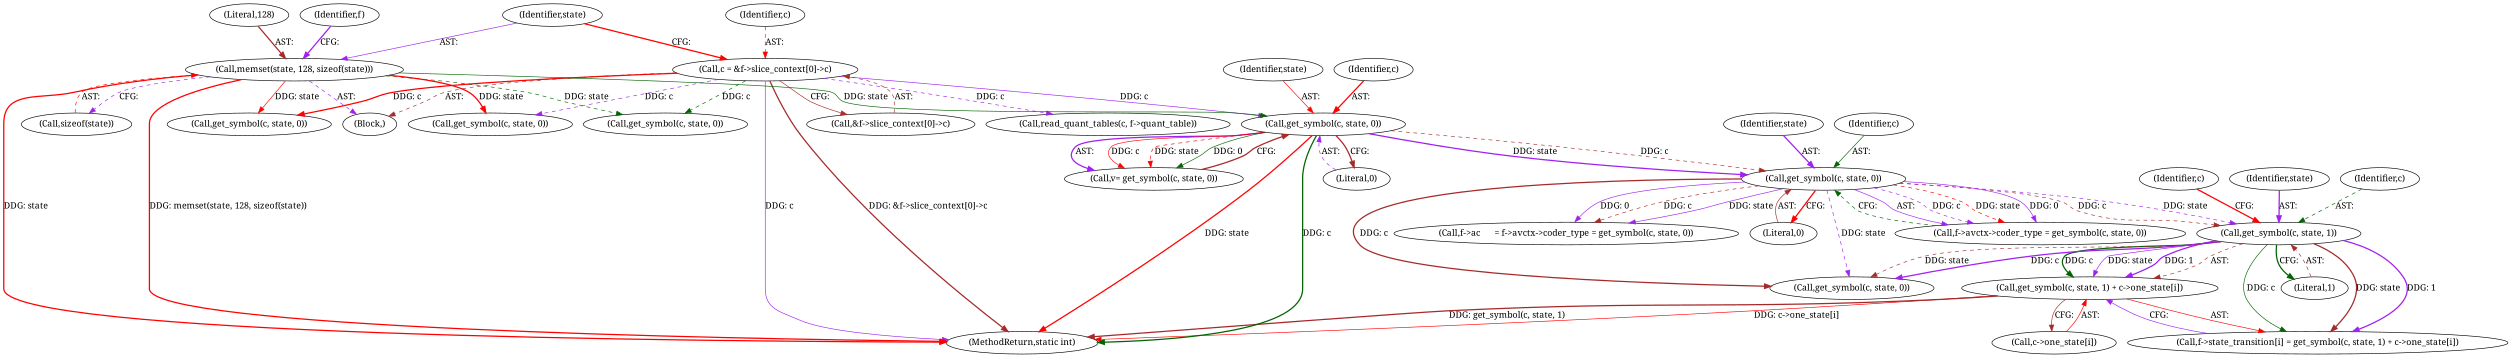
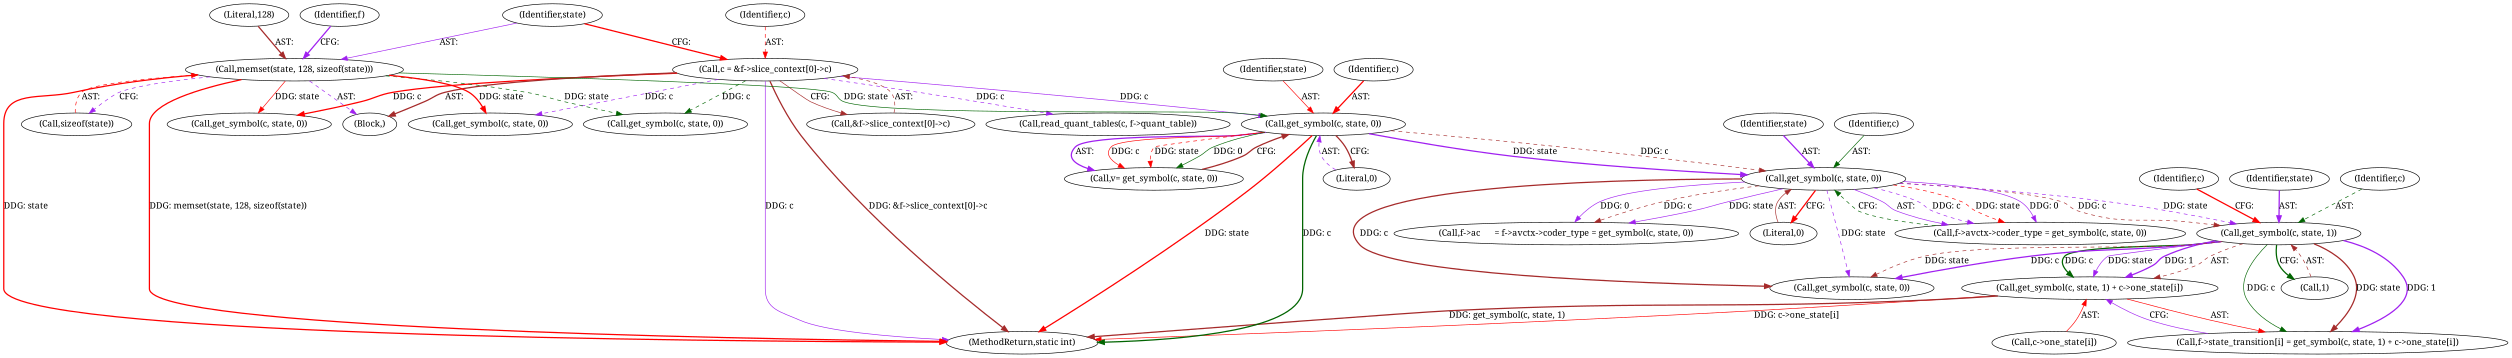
edge "(Call,c = &f->slice_context[0]->c)" -> "(Block,)": style dashed -> bold
node "(Literal,1)": label "(Literal,1)" -> "(Call,1)"
edge "(Call,get_symbol(c, state, 1) + c->one_state[i])" -> "(Call,c->one_state[i])": removed, label "CFG:"
